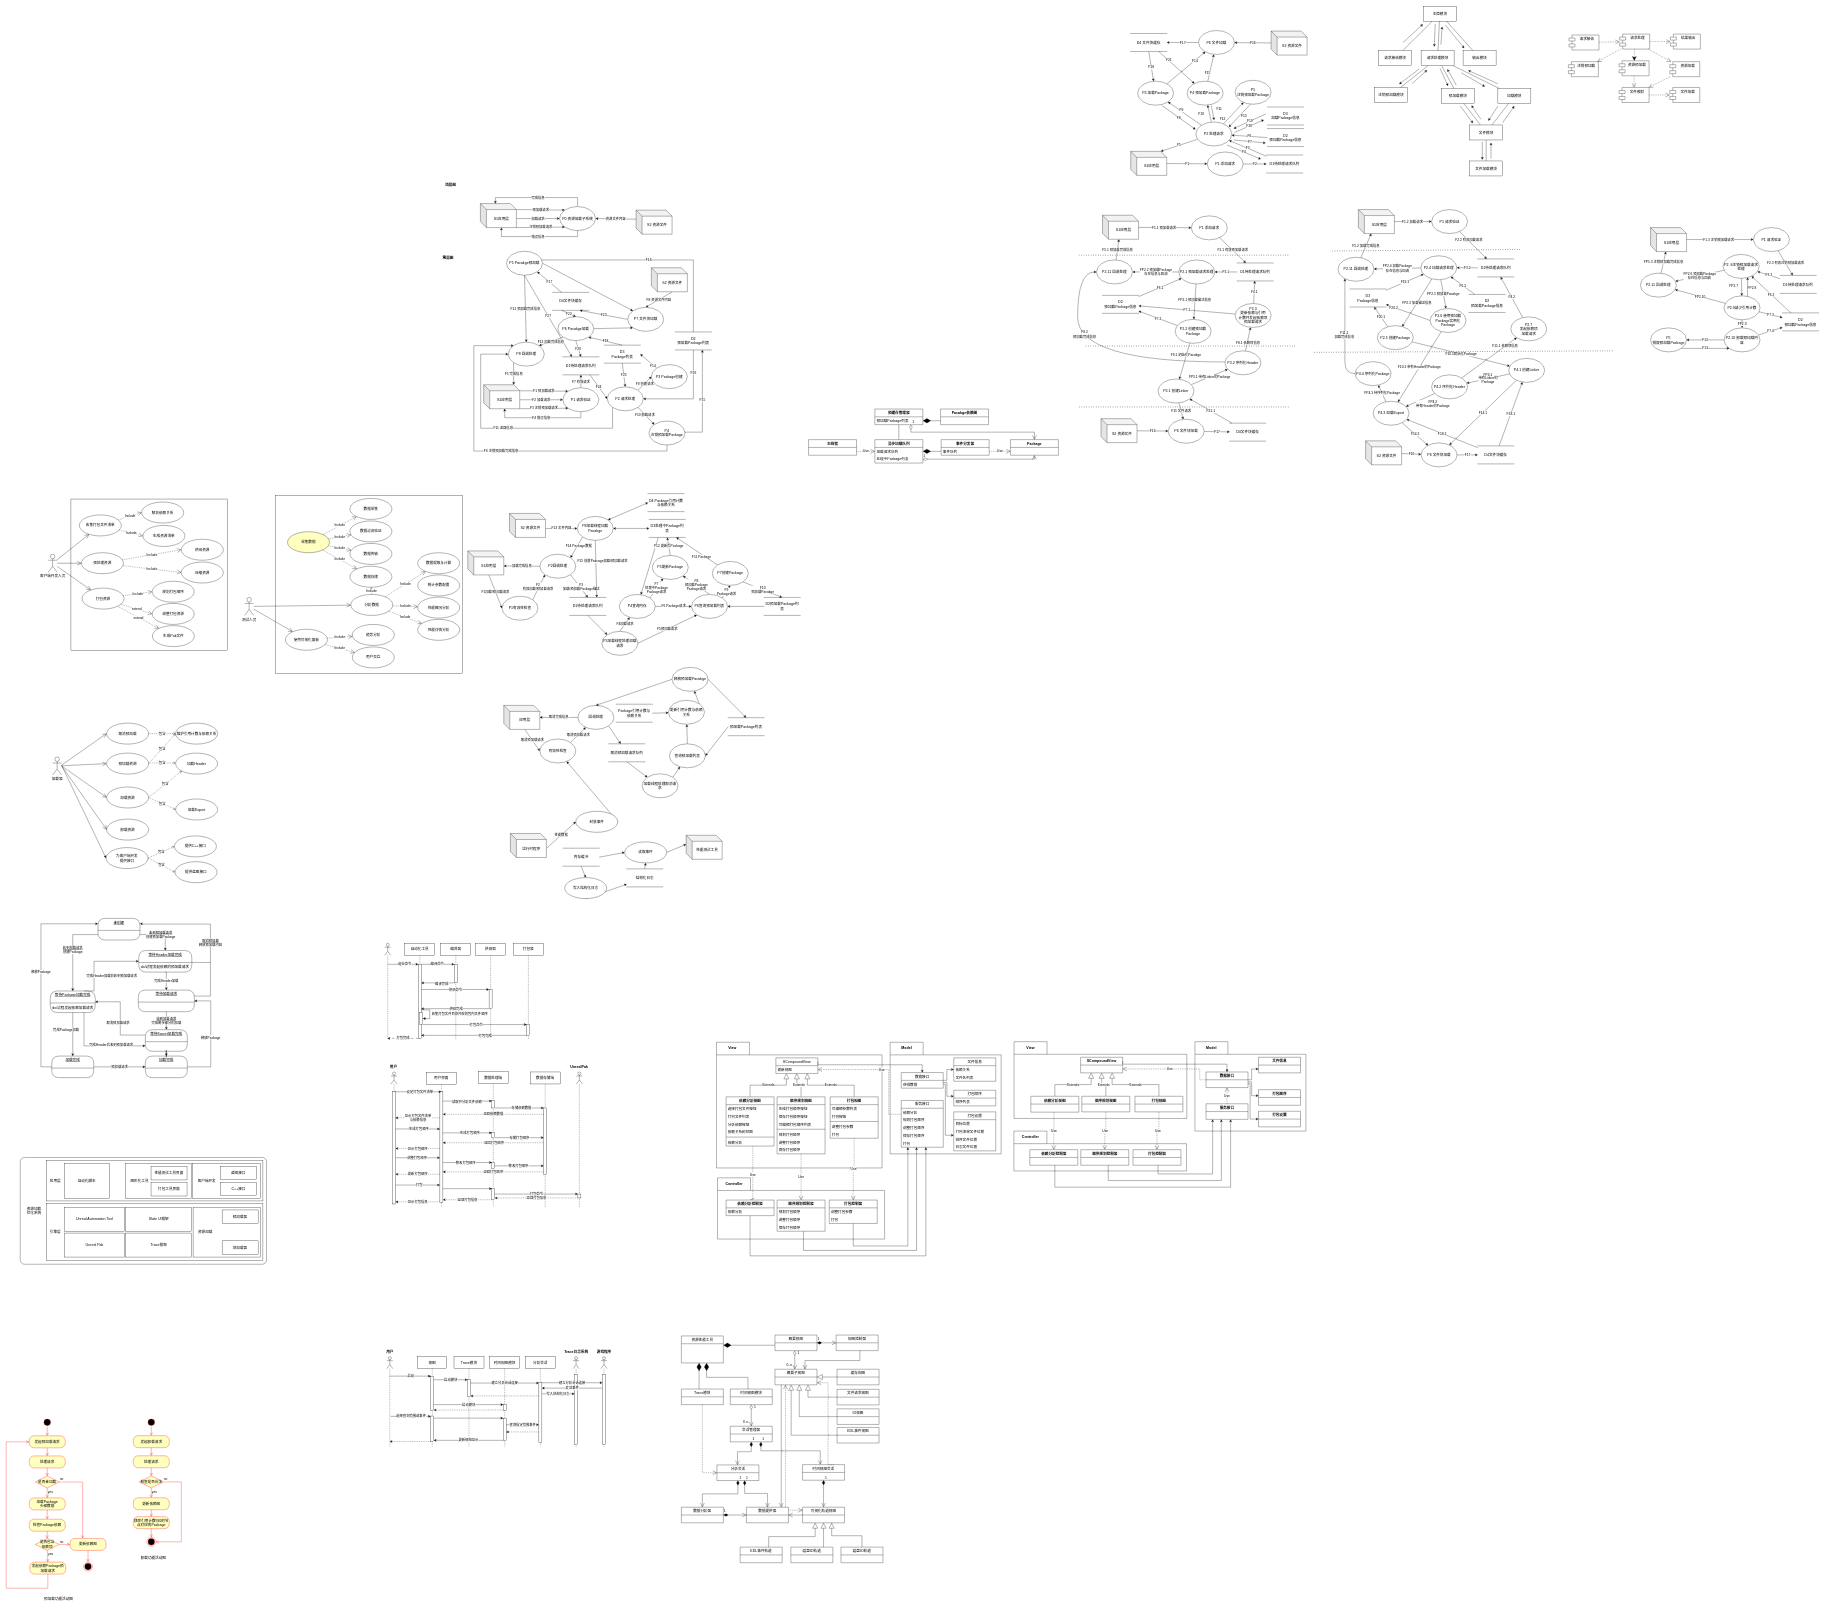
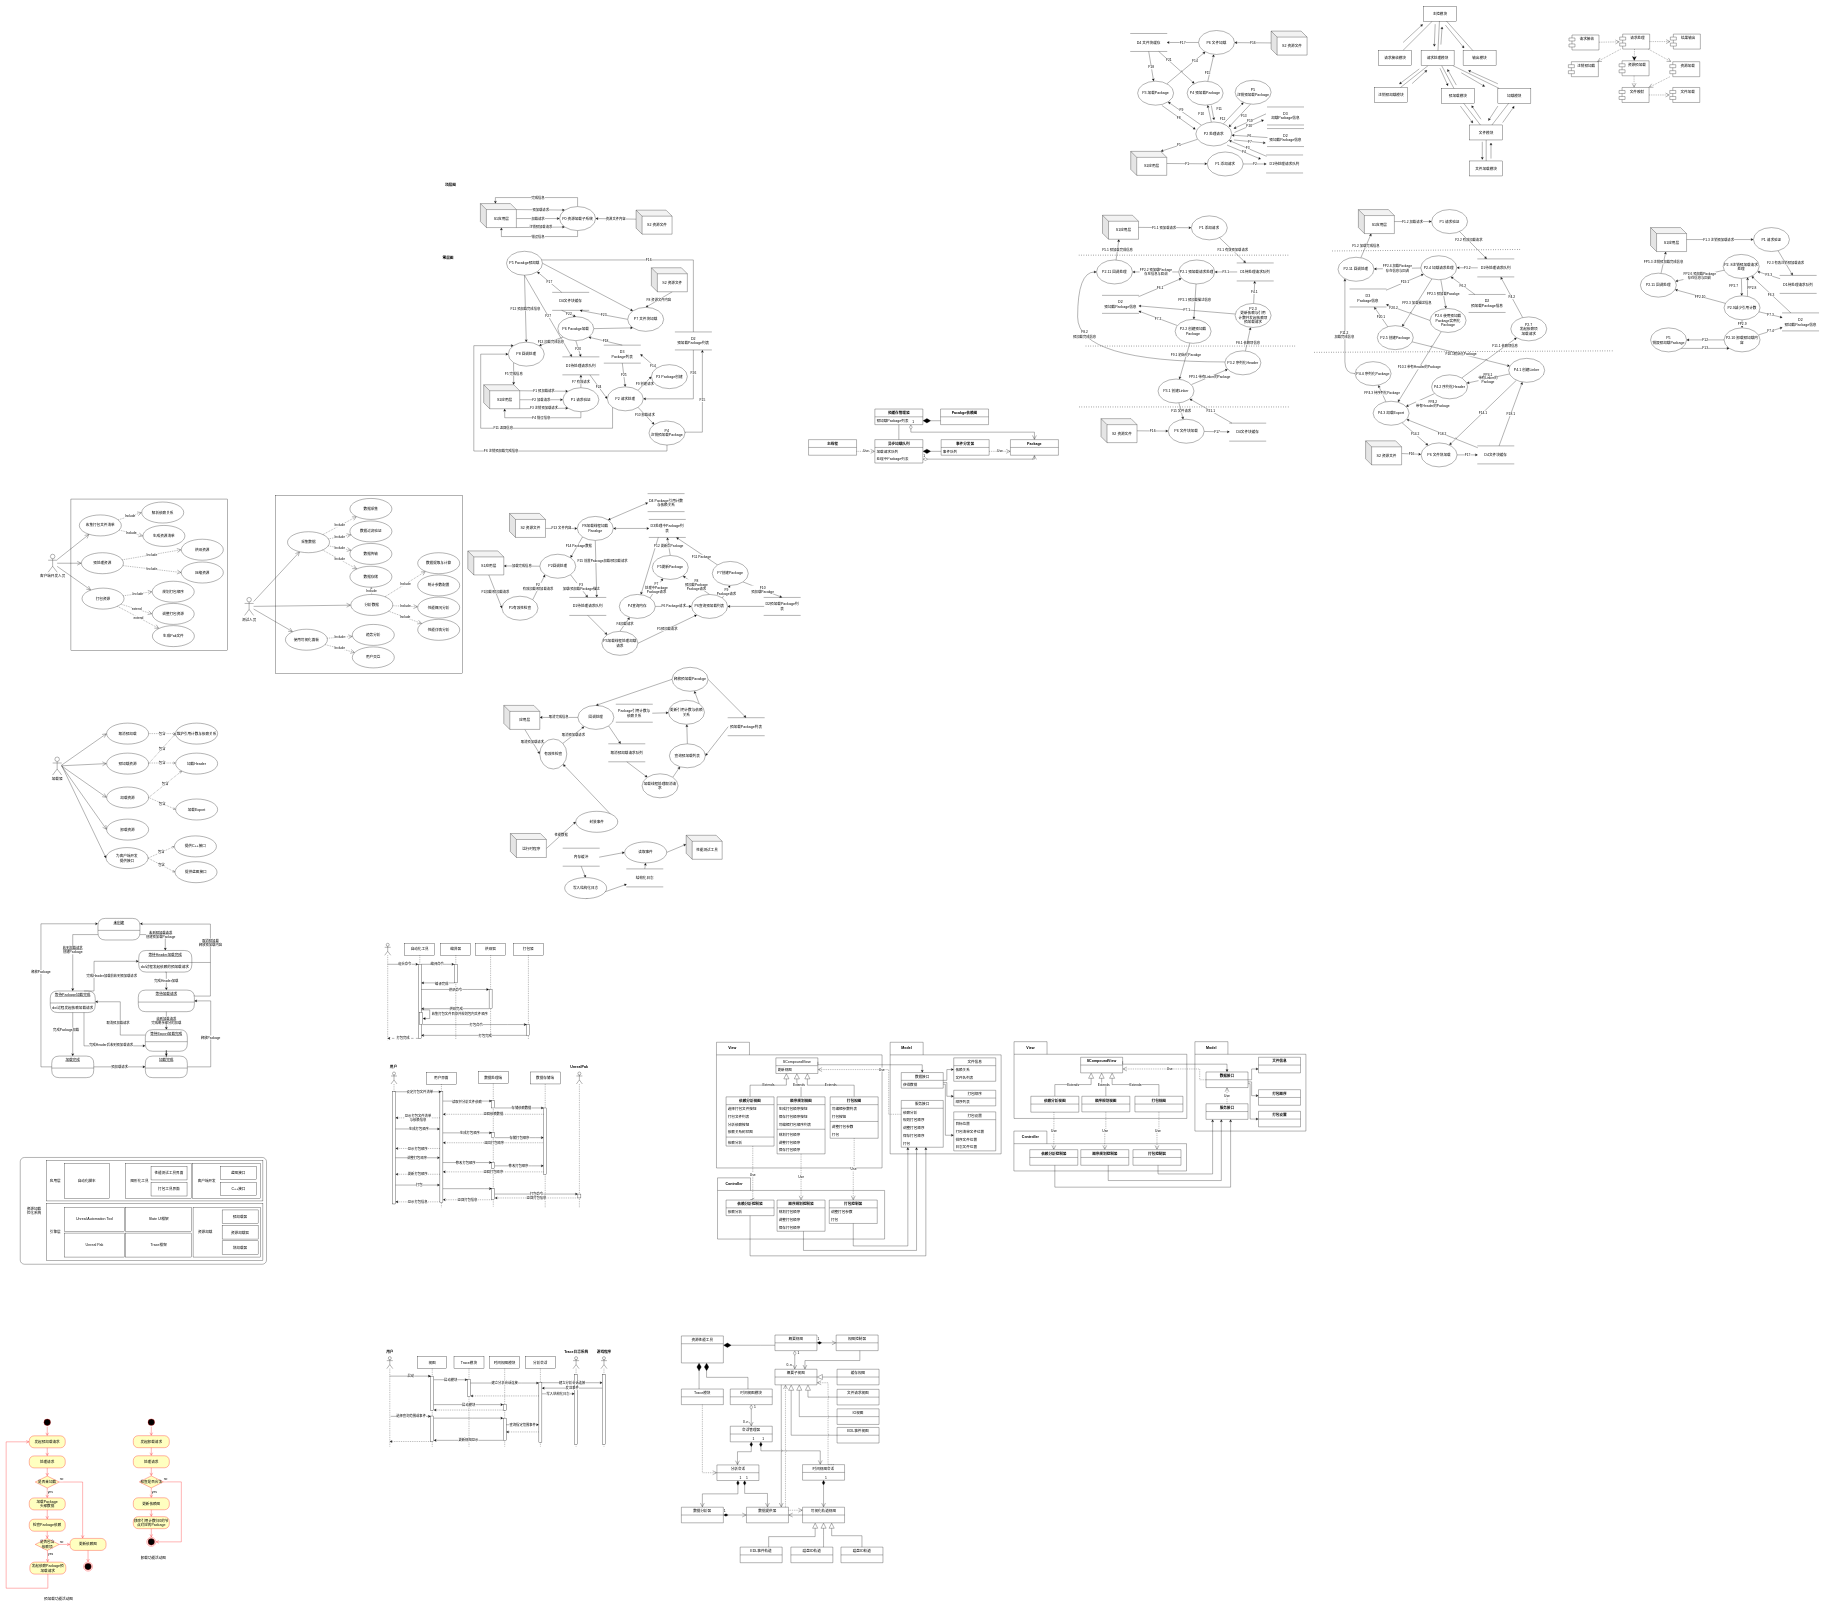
node "采集数据": fillcolor #ffffc0 -> #ffffff
edge "测试人员" -> "采集数据": added
node "有效性检查": size 36x24 -> 27x30
node "资源加载器": added
